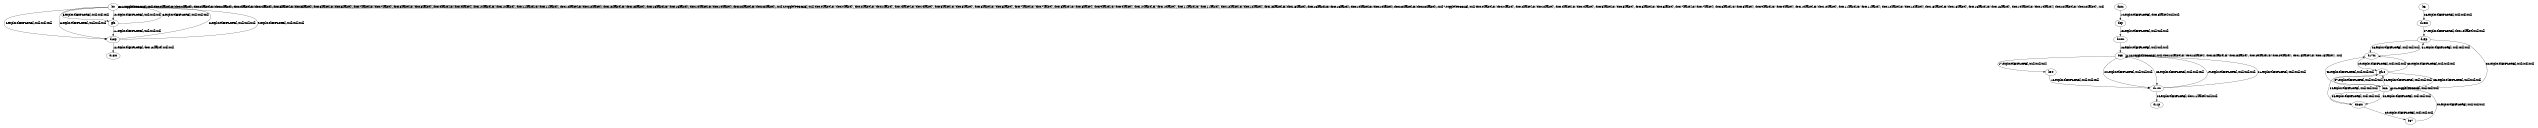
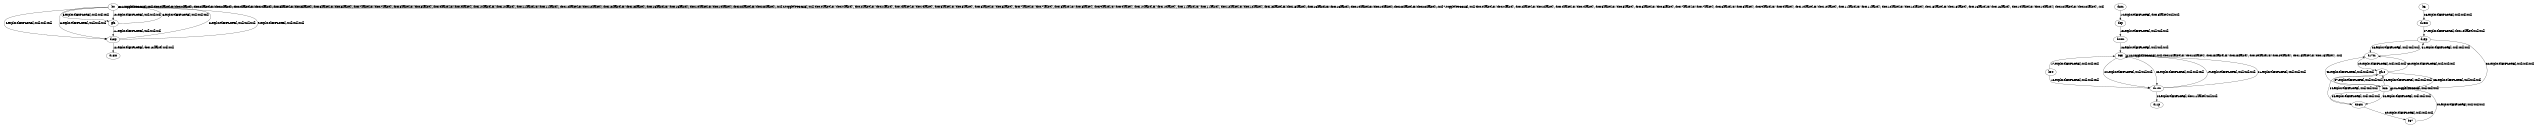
edge "b35" -> "b34": reversed
